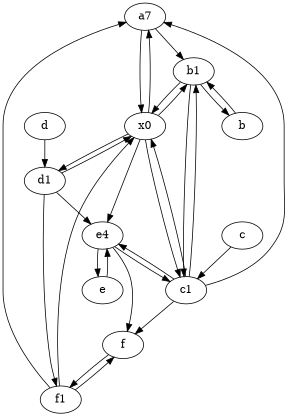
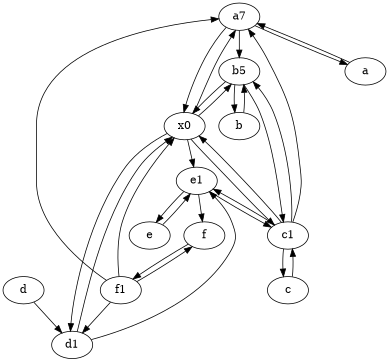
node "b1": label "b1" -> "b5"
node "a": added
node "e4": label "e4" -> "e1"
edge "d1" -> "f1": reversed
edge "c1" -> "f": now "c1" -> "c"
